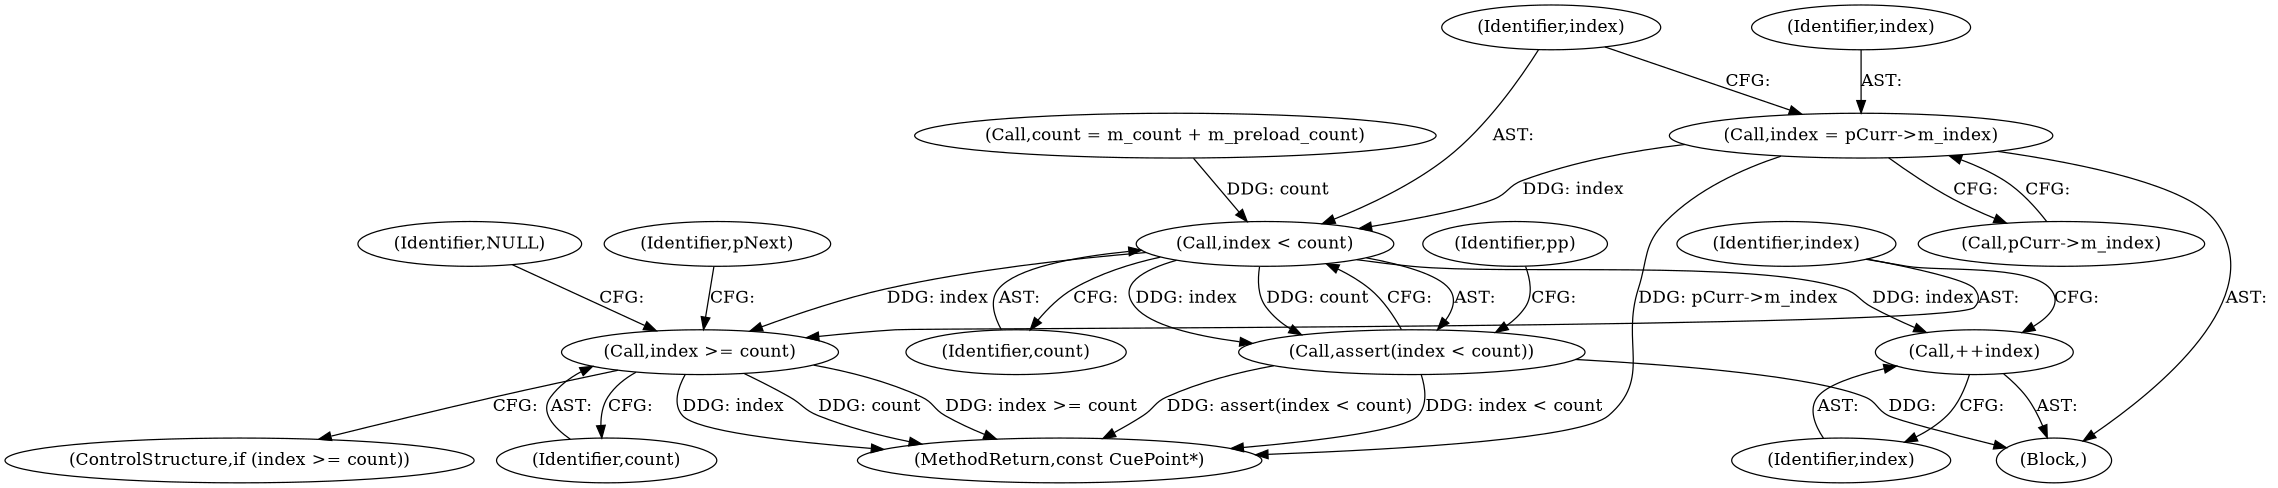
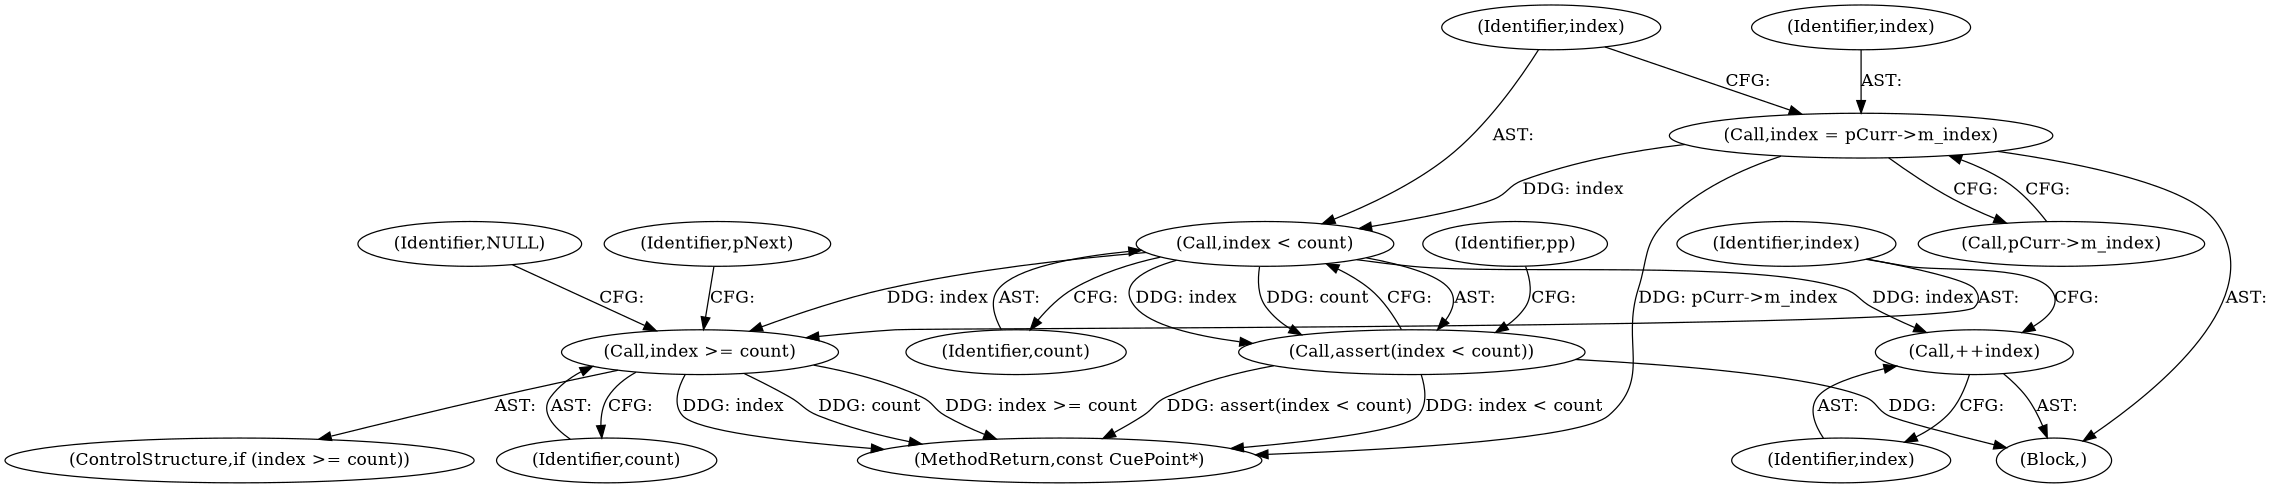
node "(Call,count = m_count + m_preload_count)": removed
edge "(Call,index >= count)" -> "(ControlStructure,if (index >= count))": label "CFG: " -> "AST: "
